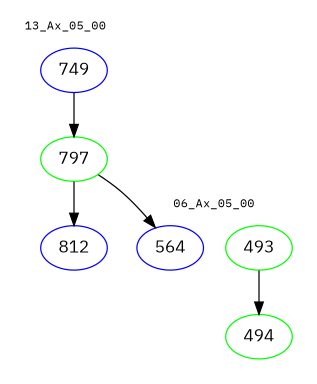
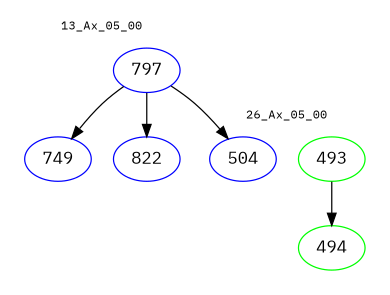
edge "749" -> "797": reversed
node "797": color green -> blue
cluster "06_Ax_05_00": label "06_Ax_05_00" -> "26_Ax_05_00"
node "812": label "812" -> "822"
node "564": label "564" -> "504"
